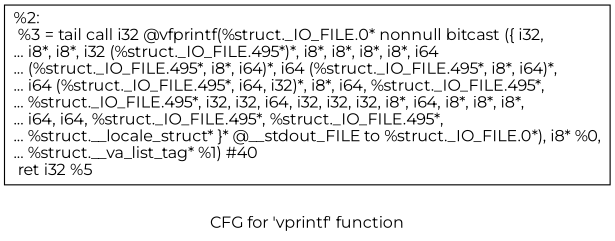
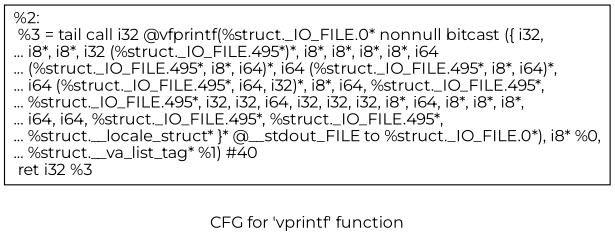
node "%2:": text "ret i32 %5" -> "ret i32 %3"
